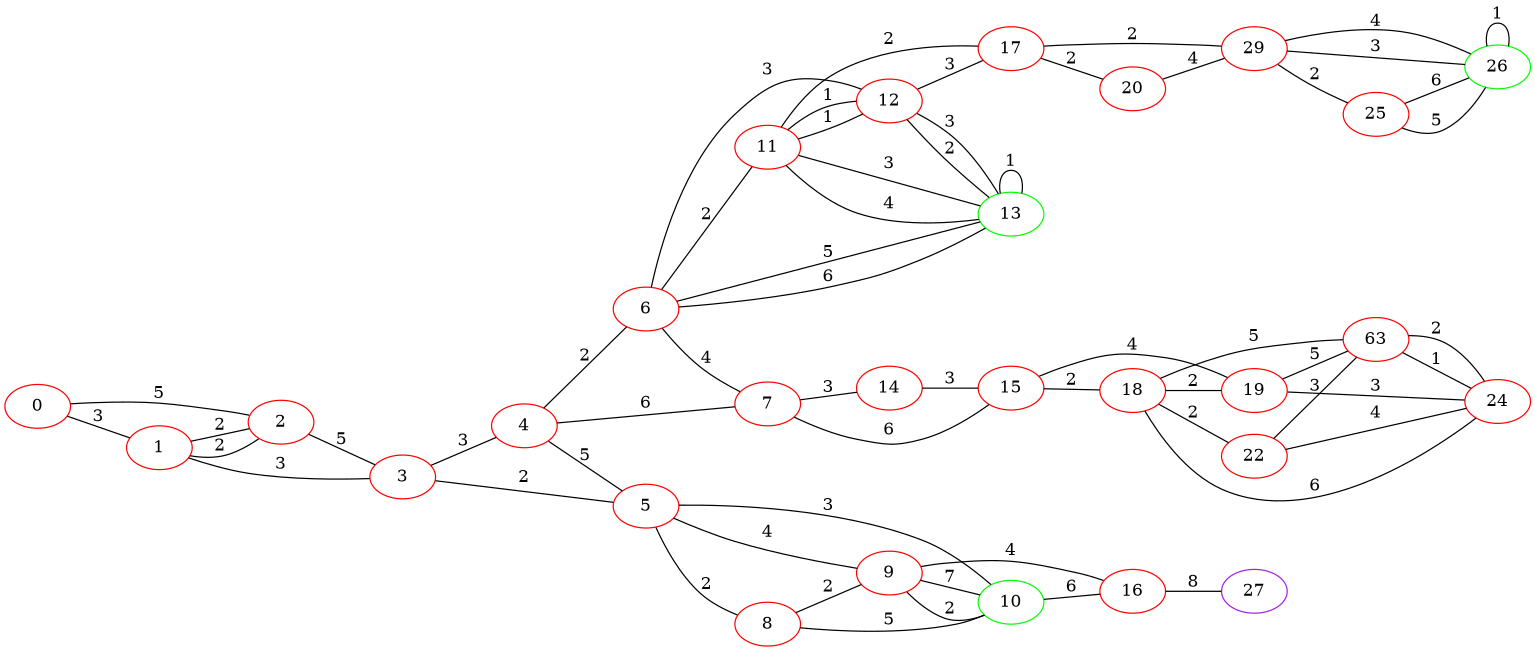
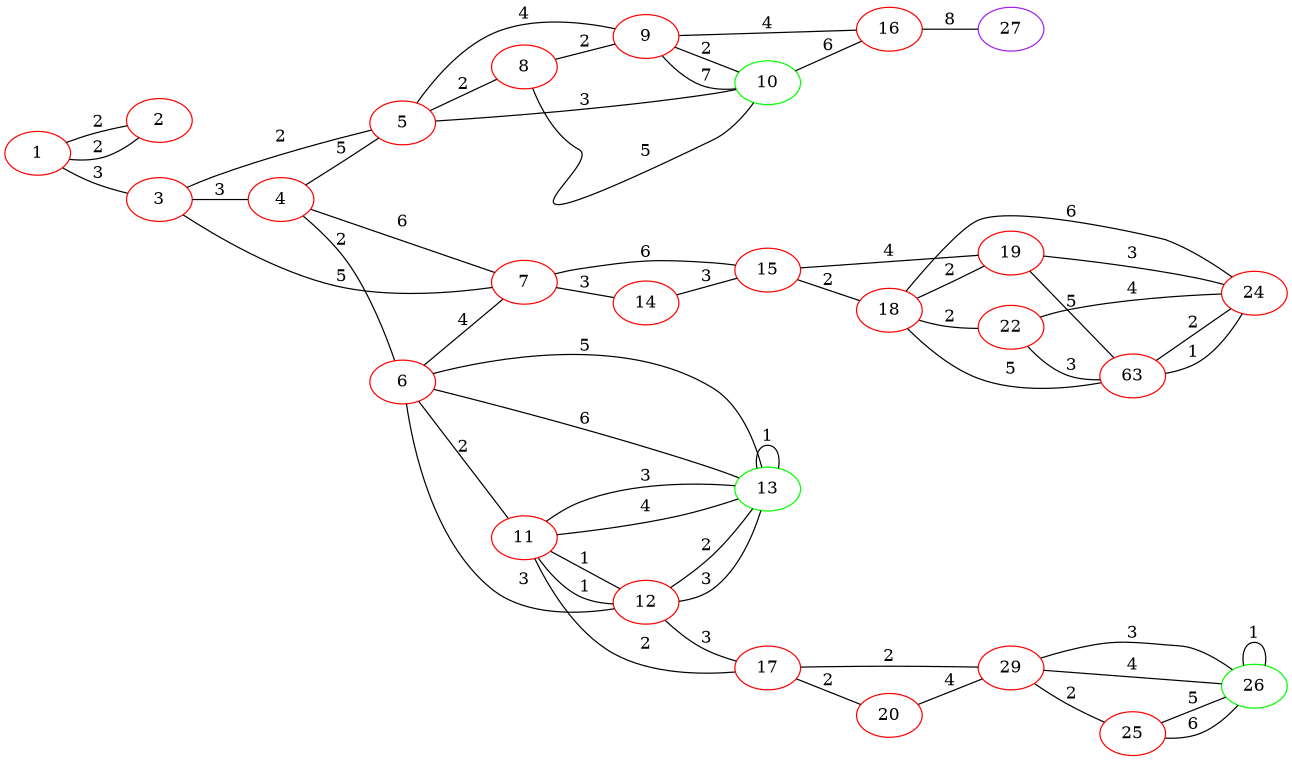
node "0": removed
edge "2" -- "3": now "7" -- "3"
